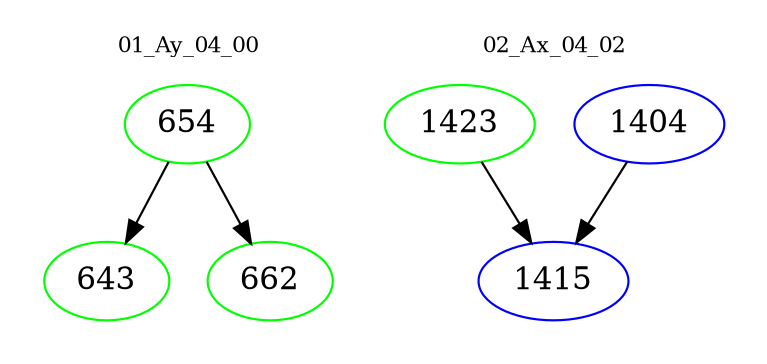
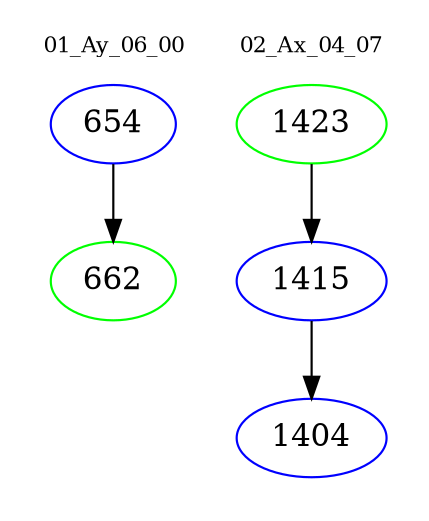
cluster "01_Ay_04_00": label "01_Ay_04_00" -> "01_Ay_06_00"
cluster "02_Ax_04_02": label "02_Ax_04_02" -> "02_Ax_04_07"
node "654": color green -> blue
edge "1404" -> "1415": reversed
node "643": removed
